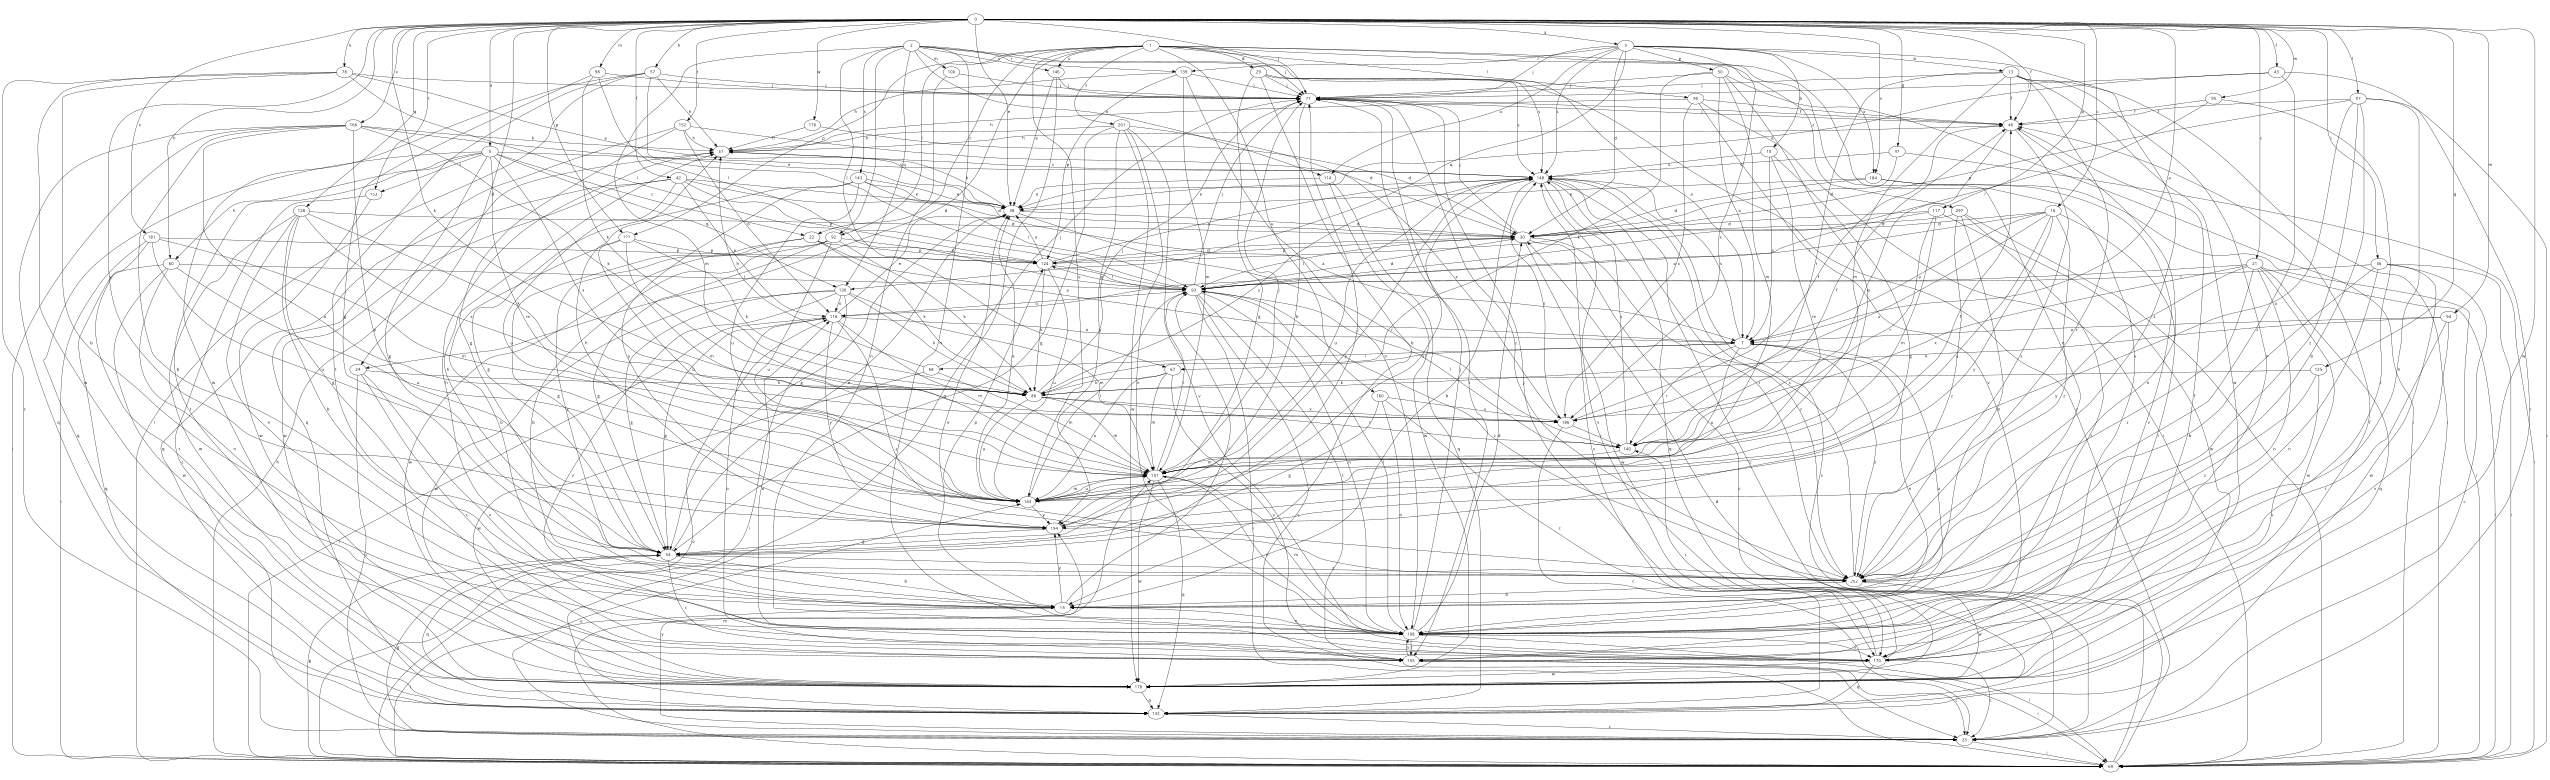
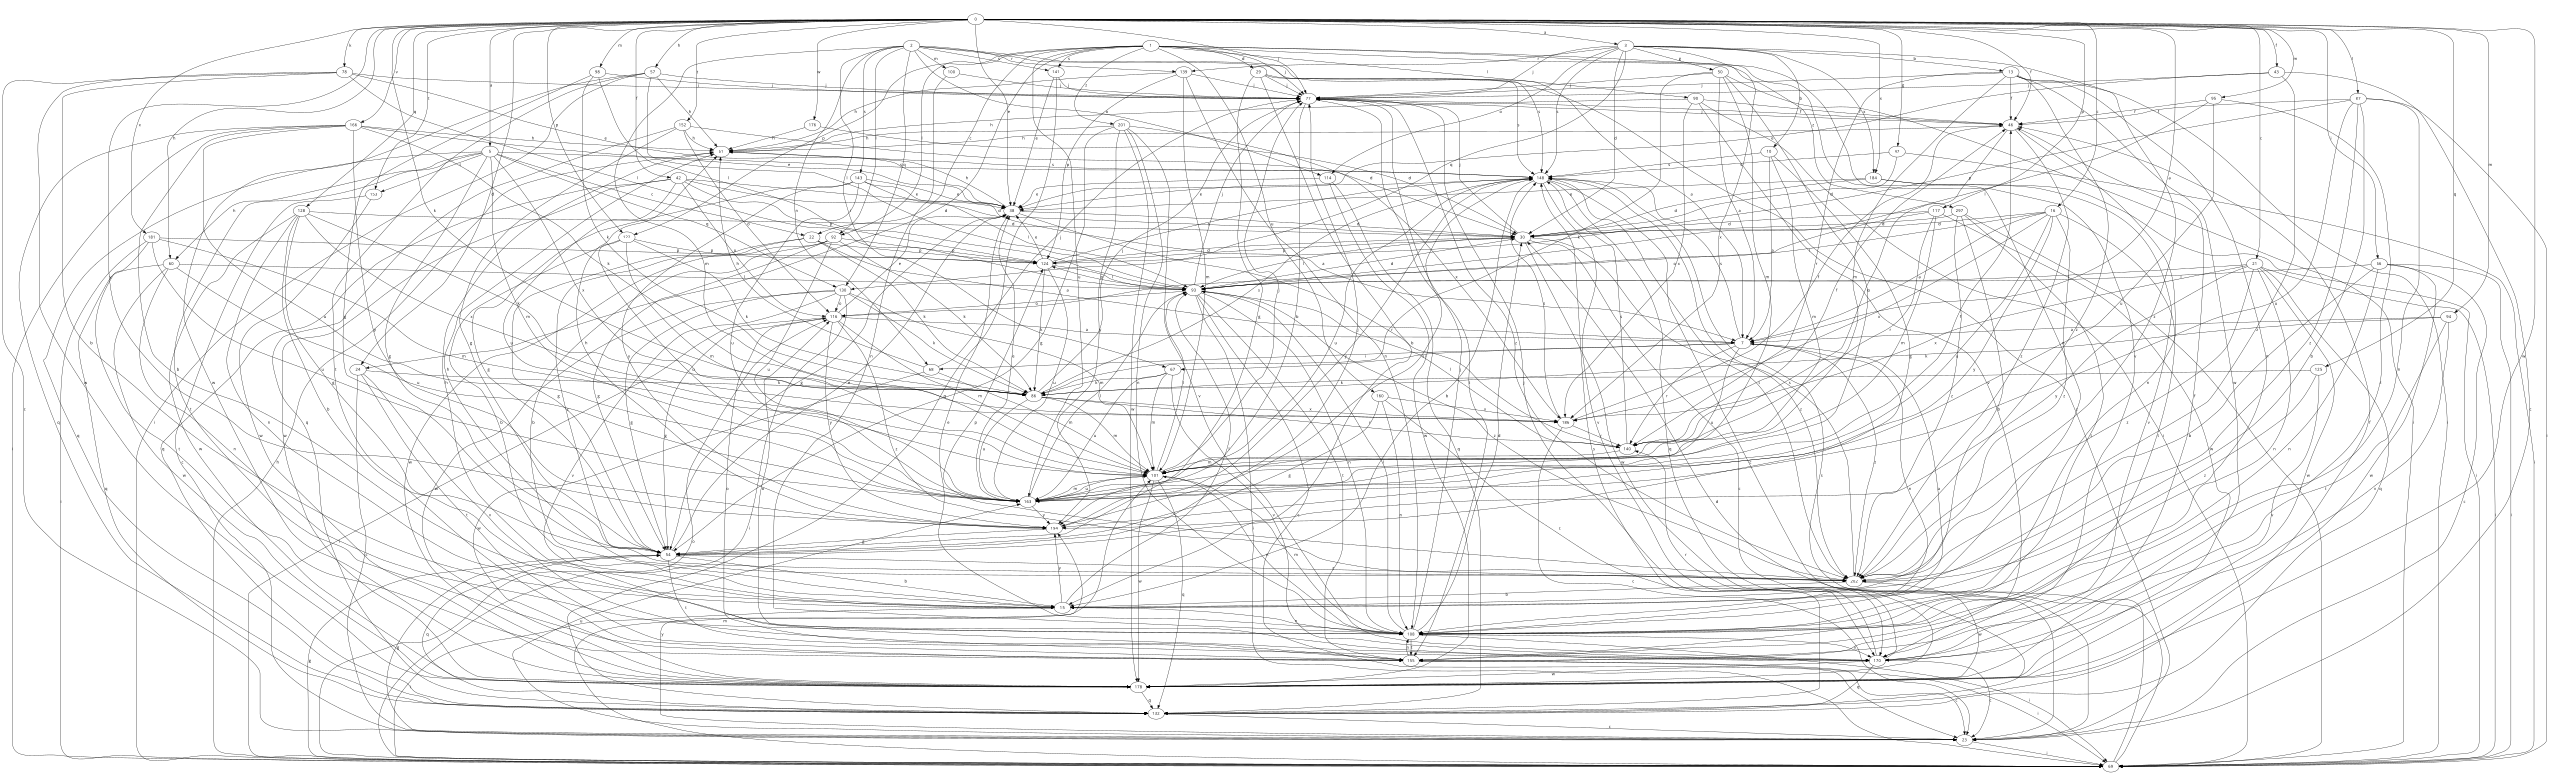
node "146": label "146" -> "141"
edge "95" -> "163": added, label "u"
edge "2" -> "108": now "2" -> "68"
